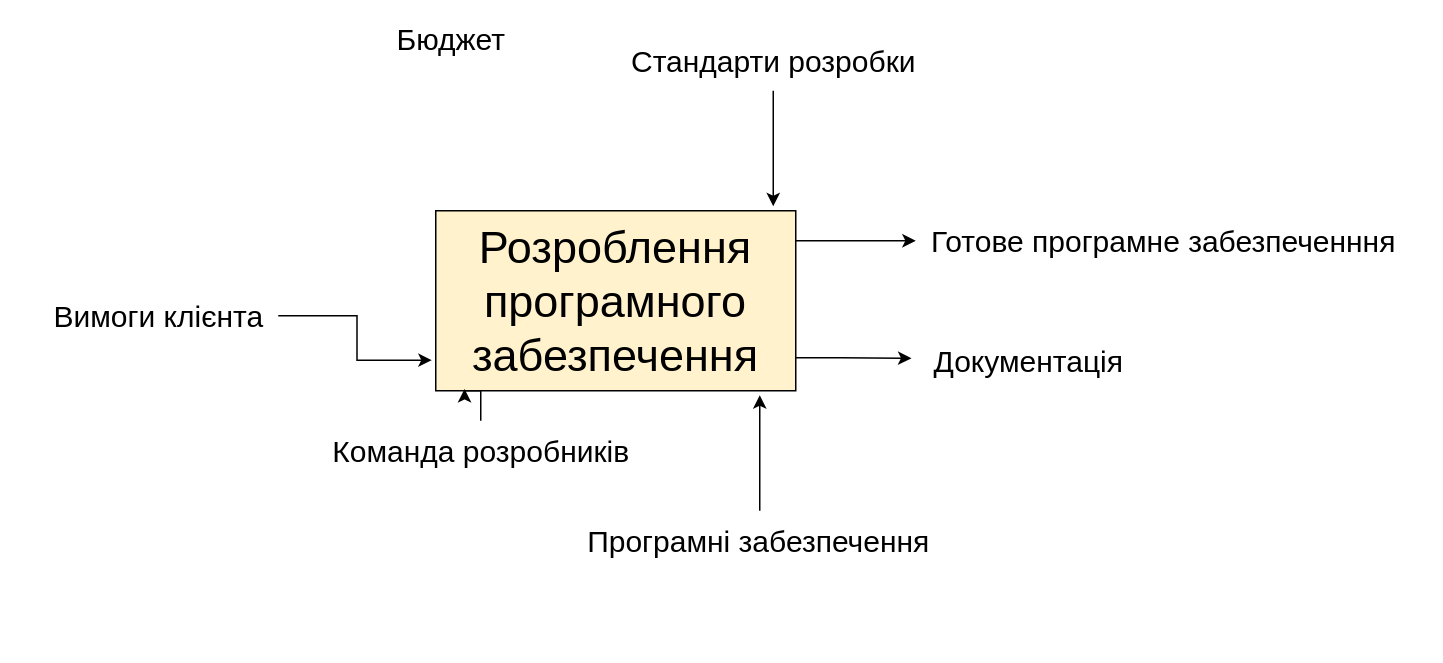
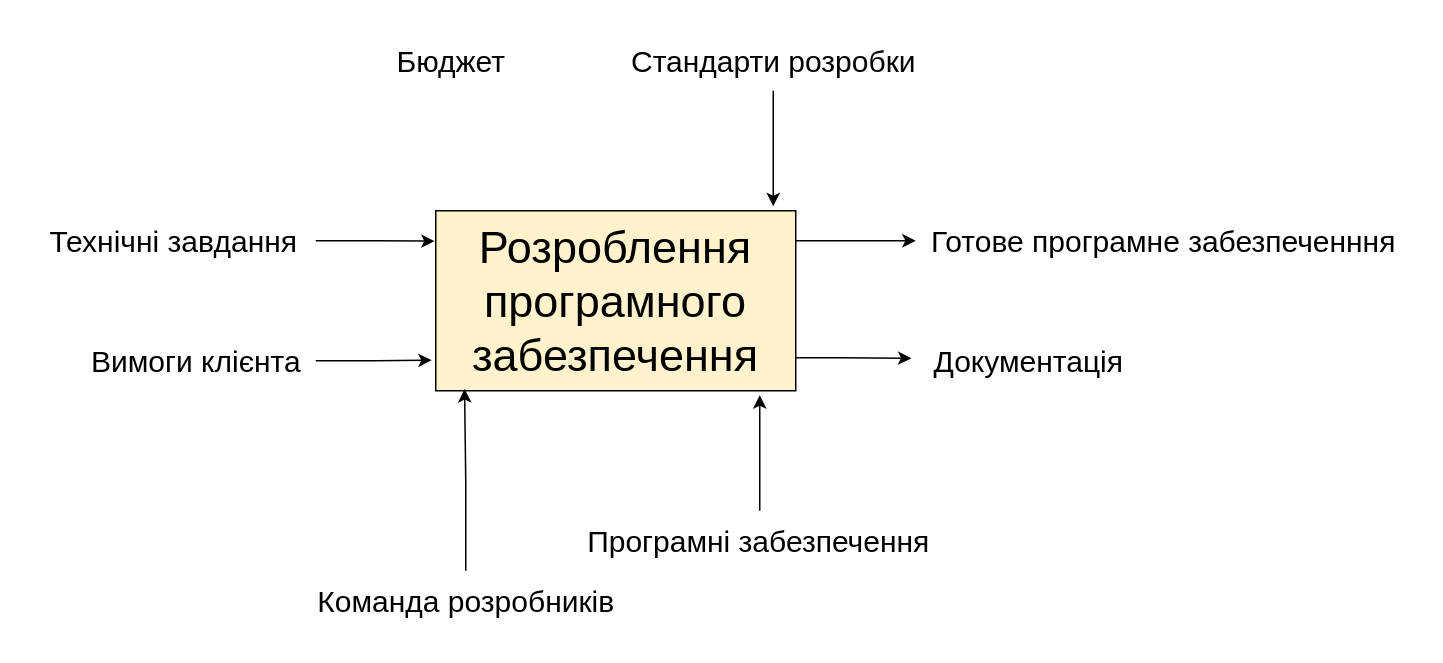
node "Бюджет": moved (451, 38) -> (451, 61)
node "Технічні завдання": added
edge "Технічні завдання" -> "Розроблення програмного забезпечення": added
node "Вимоги клієнта": moved (158, 316) -> (196, 361)
node "Команда розробників": moved (481, 451) -> (466, 601)
